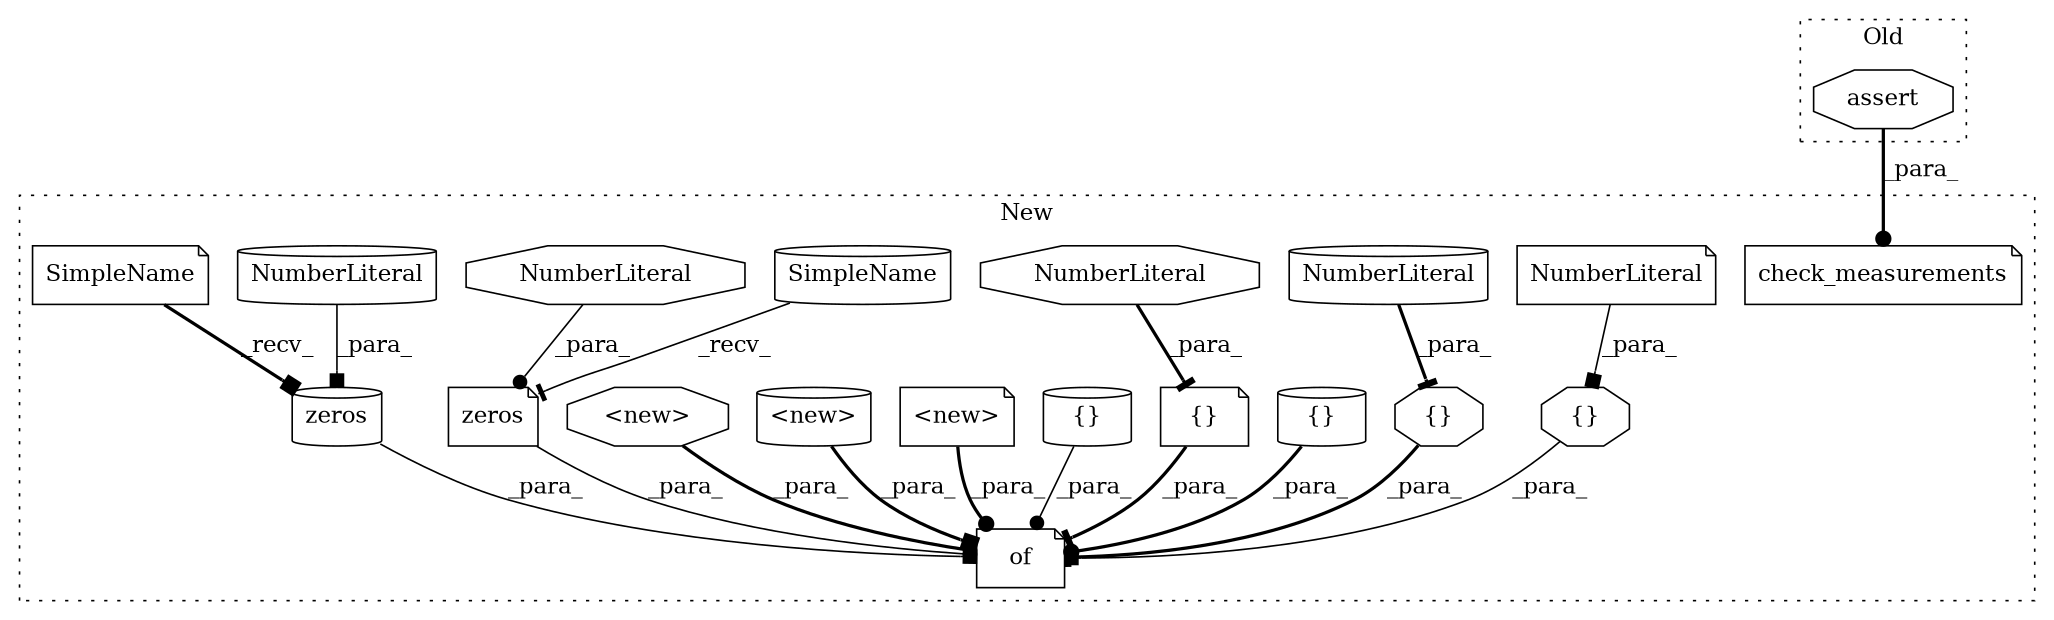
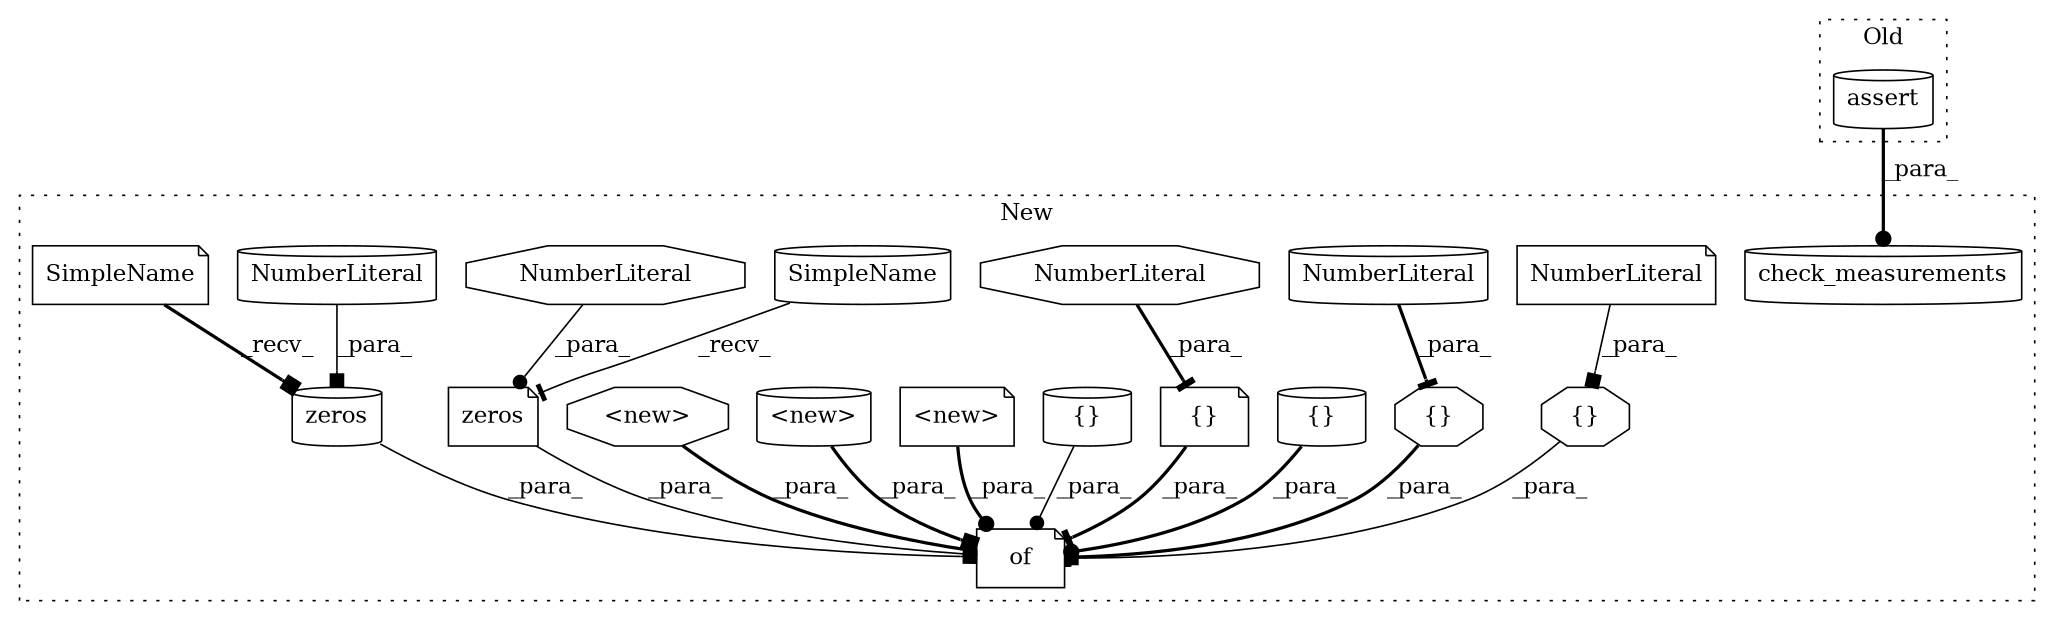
node "assert": shape octagon -> cylinder
node "check_measurements": shape note -> cylinder
